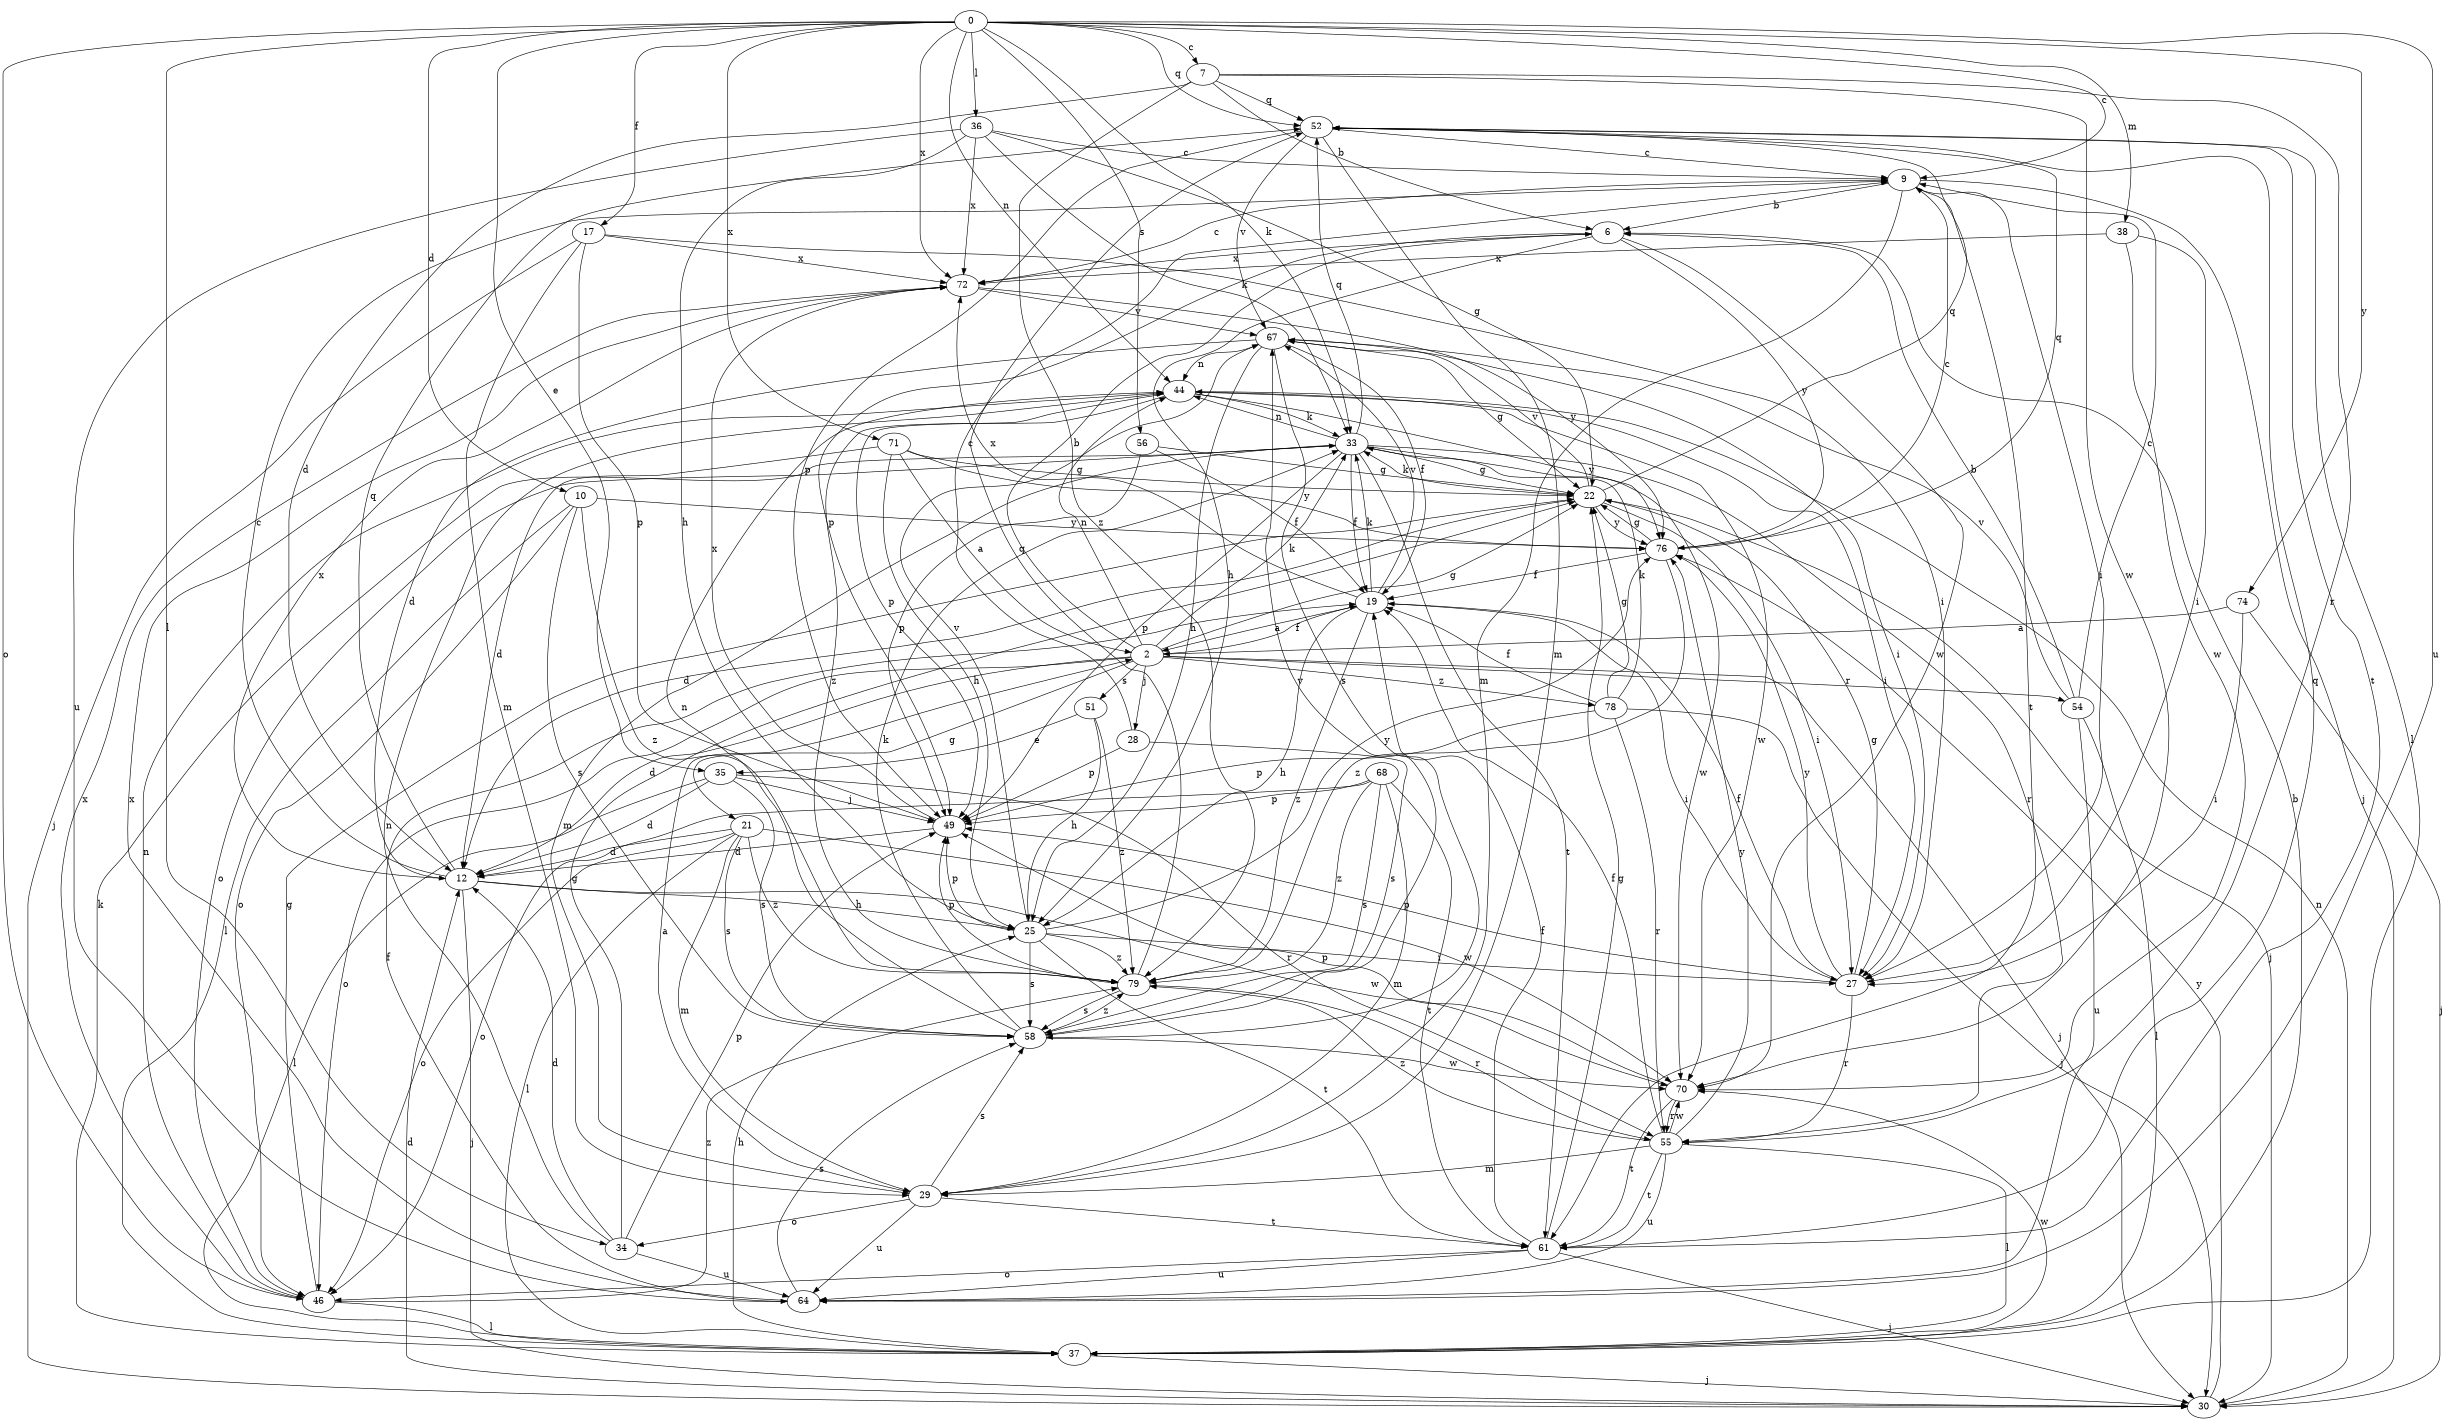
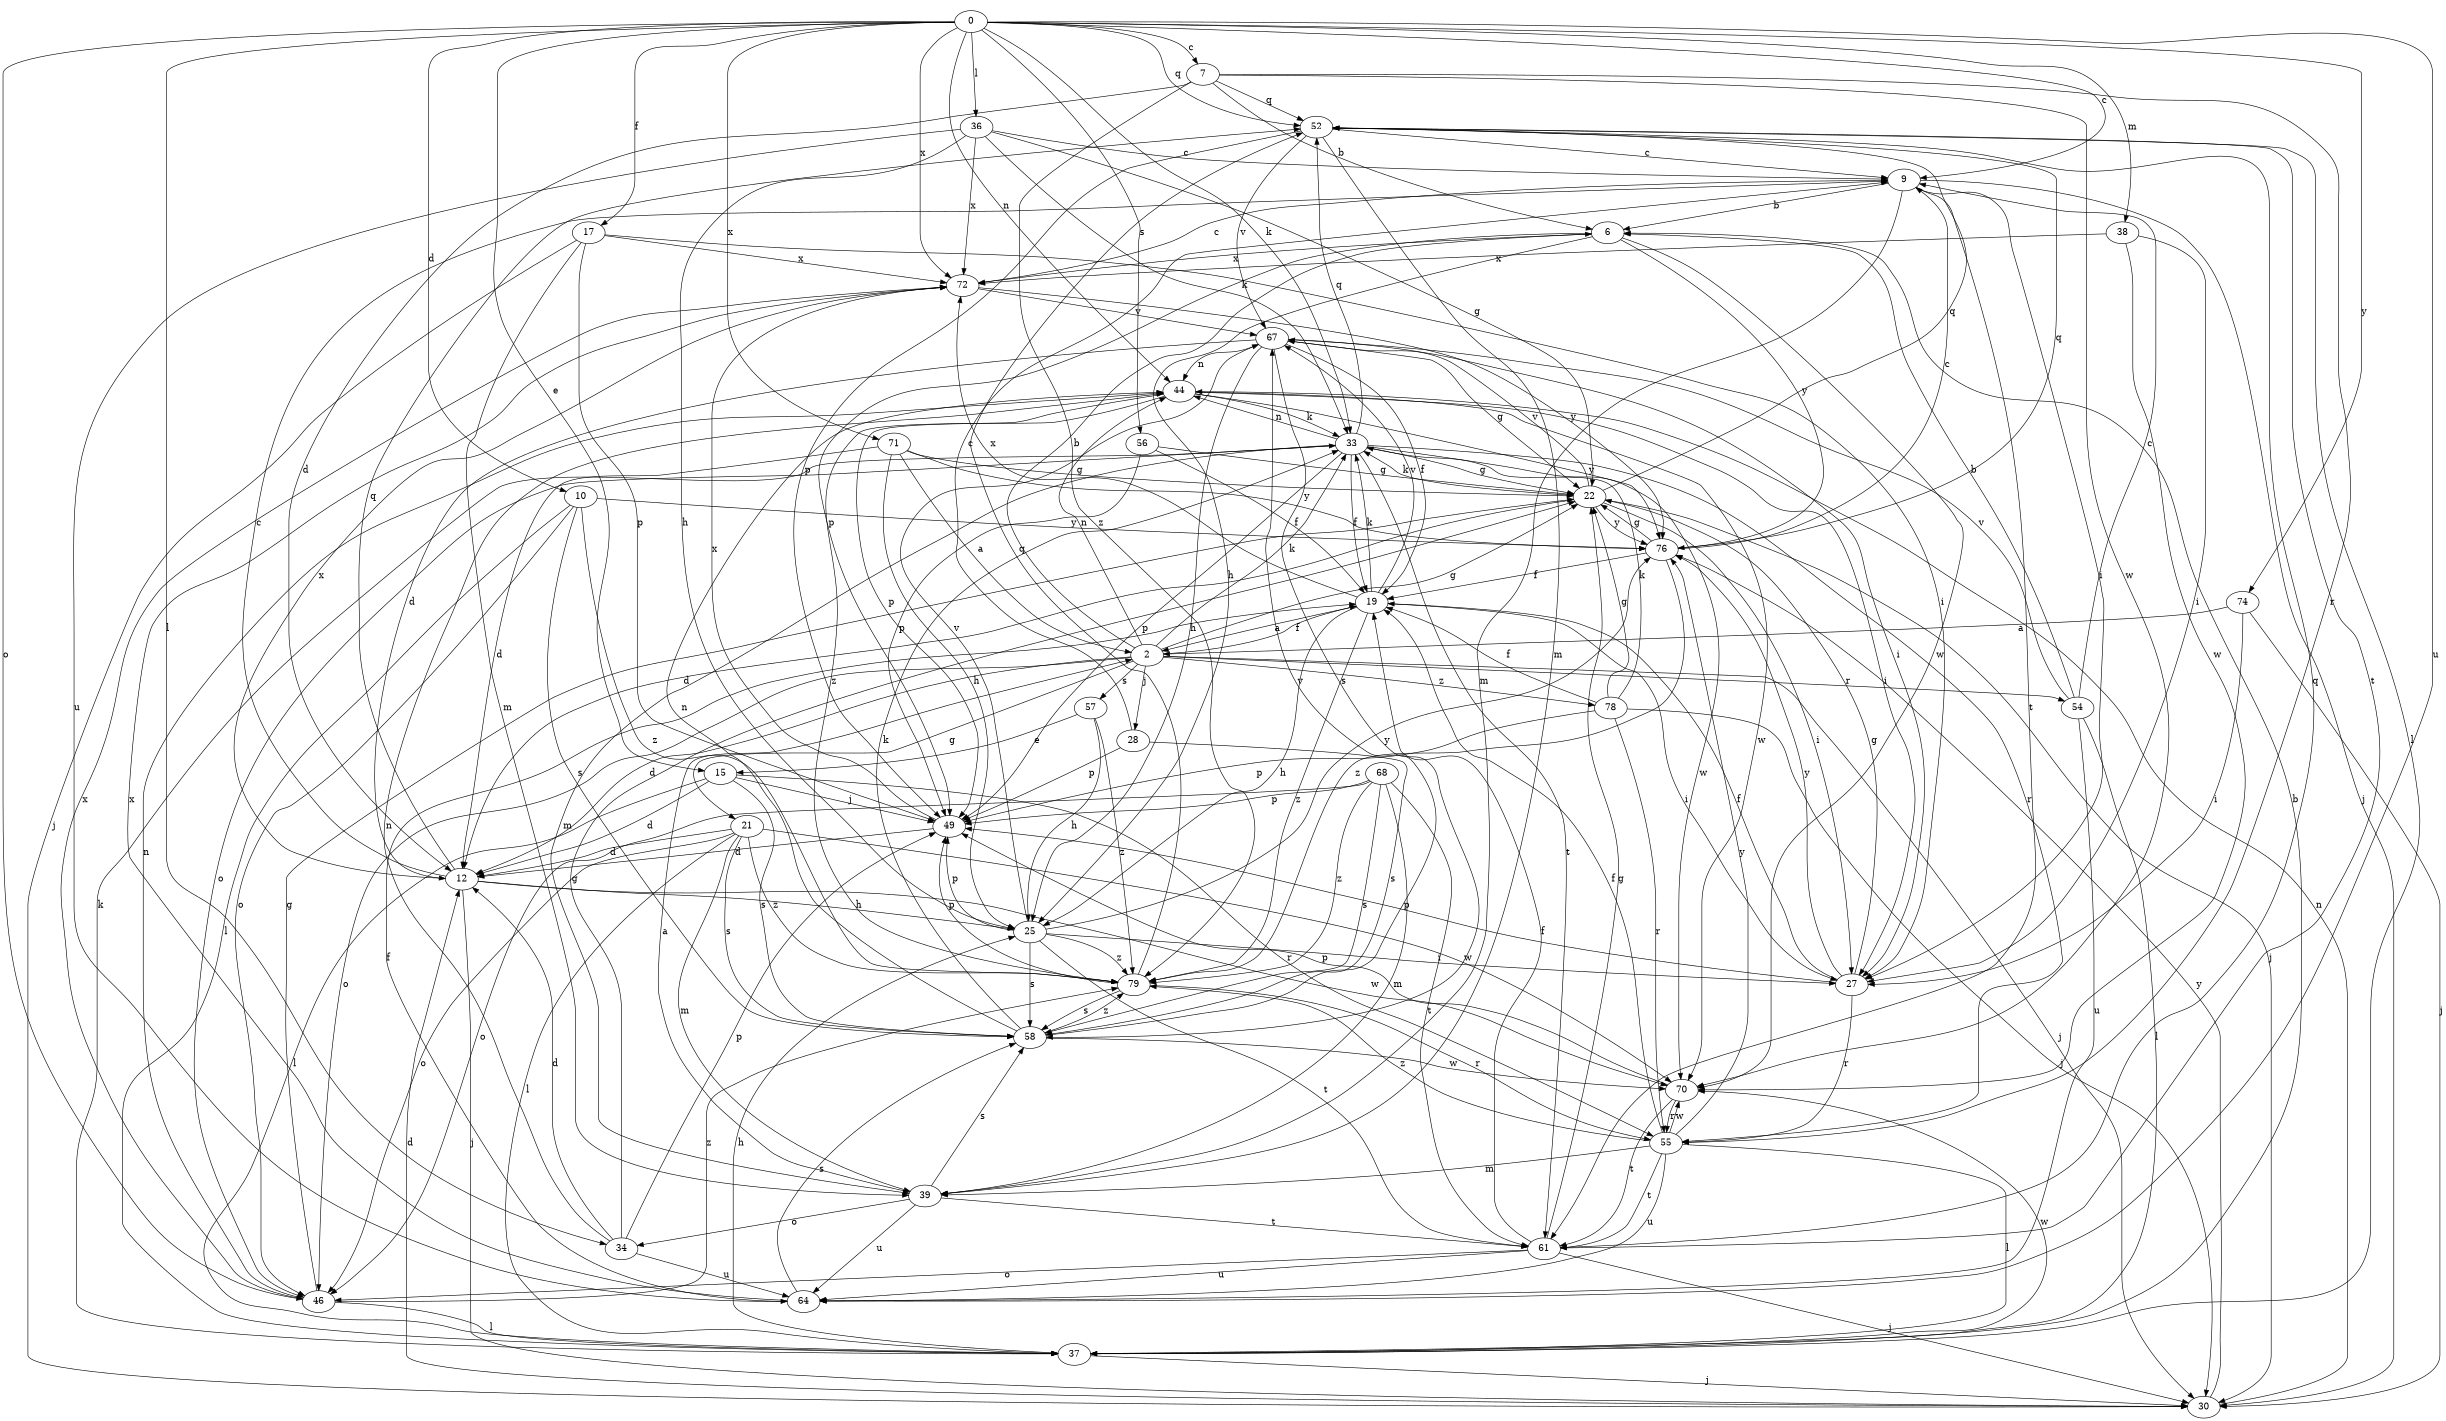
node "51": label "51" -> "57"
node "35": label "35" -> "15"
node "29": label "29" -> "39"
